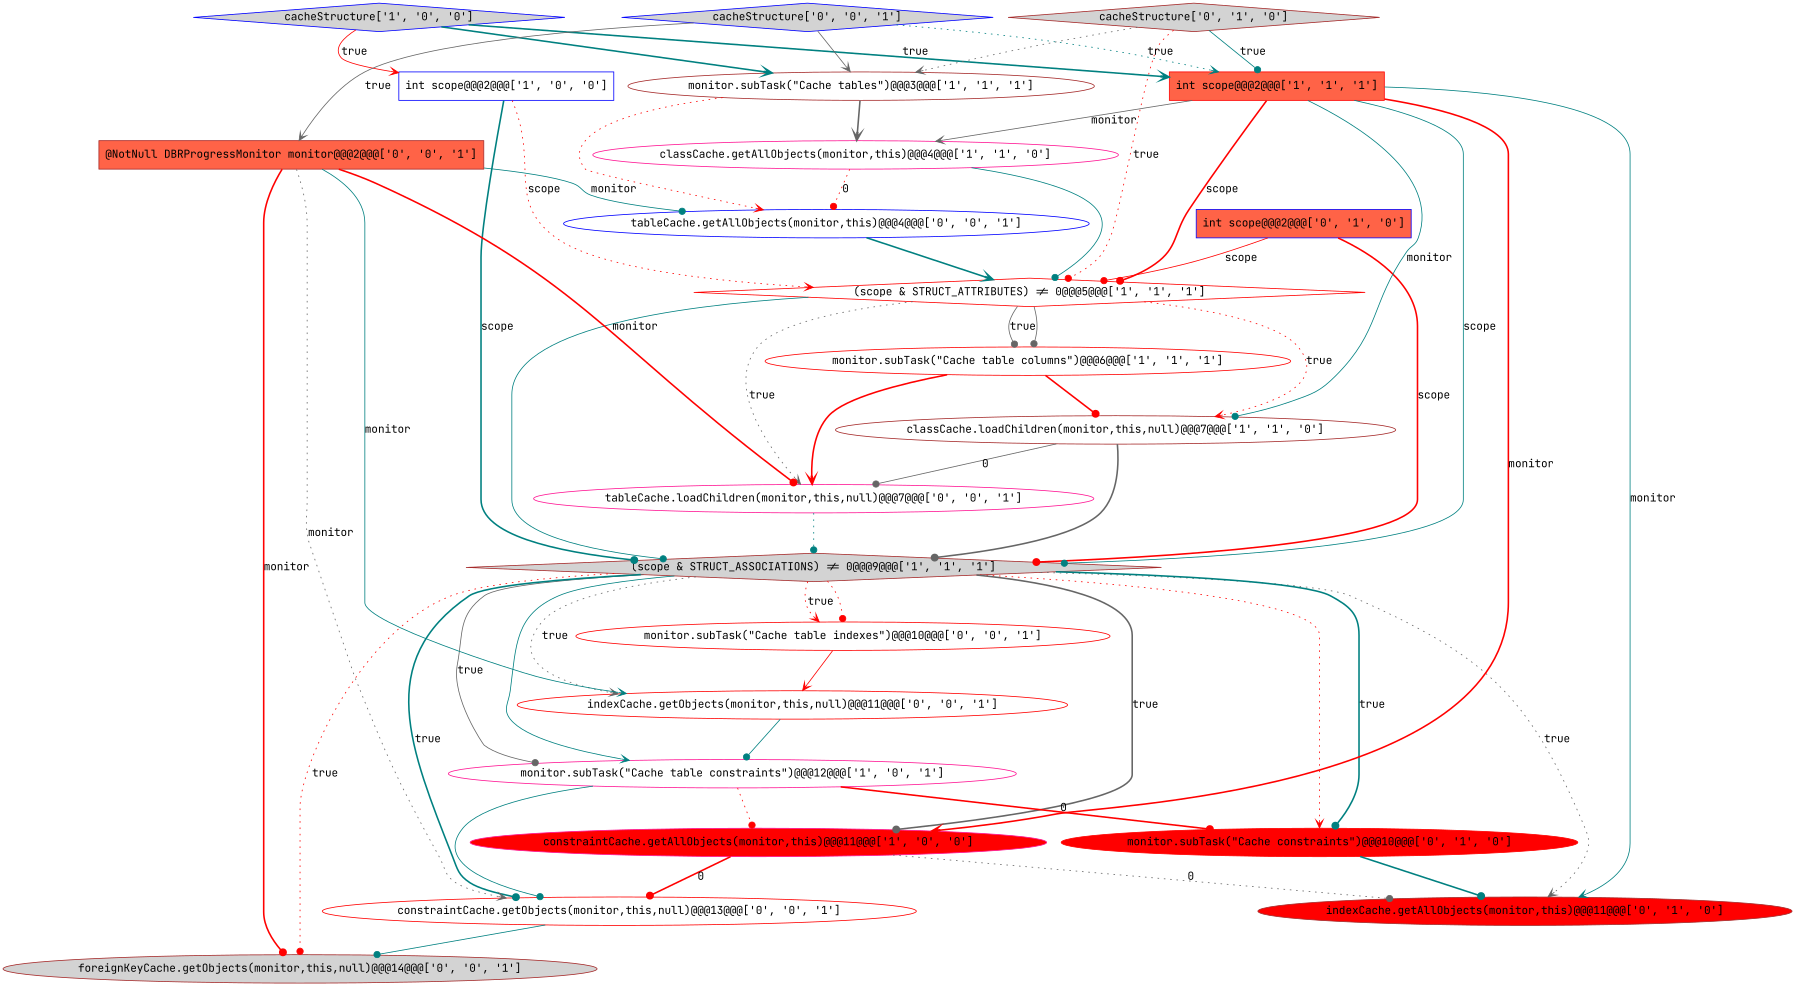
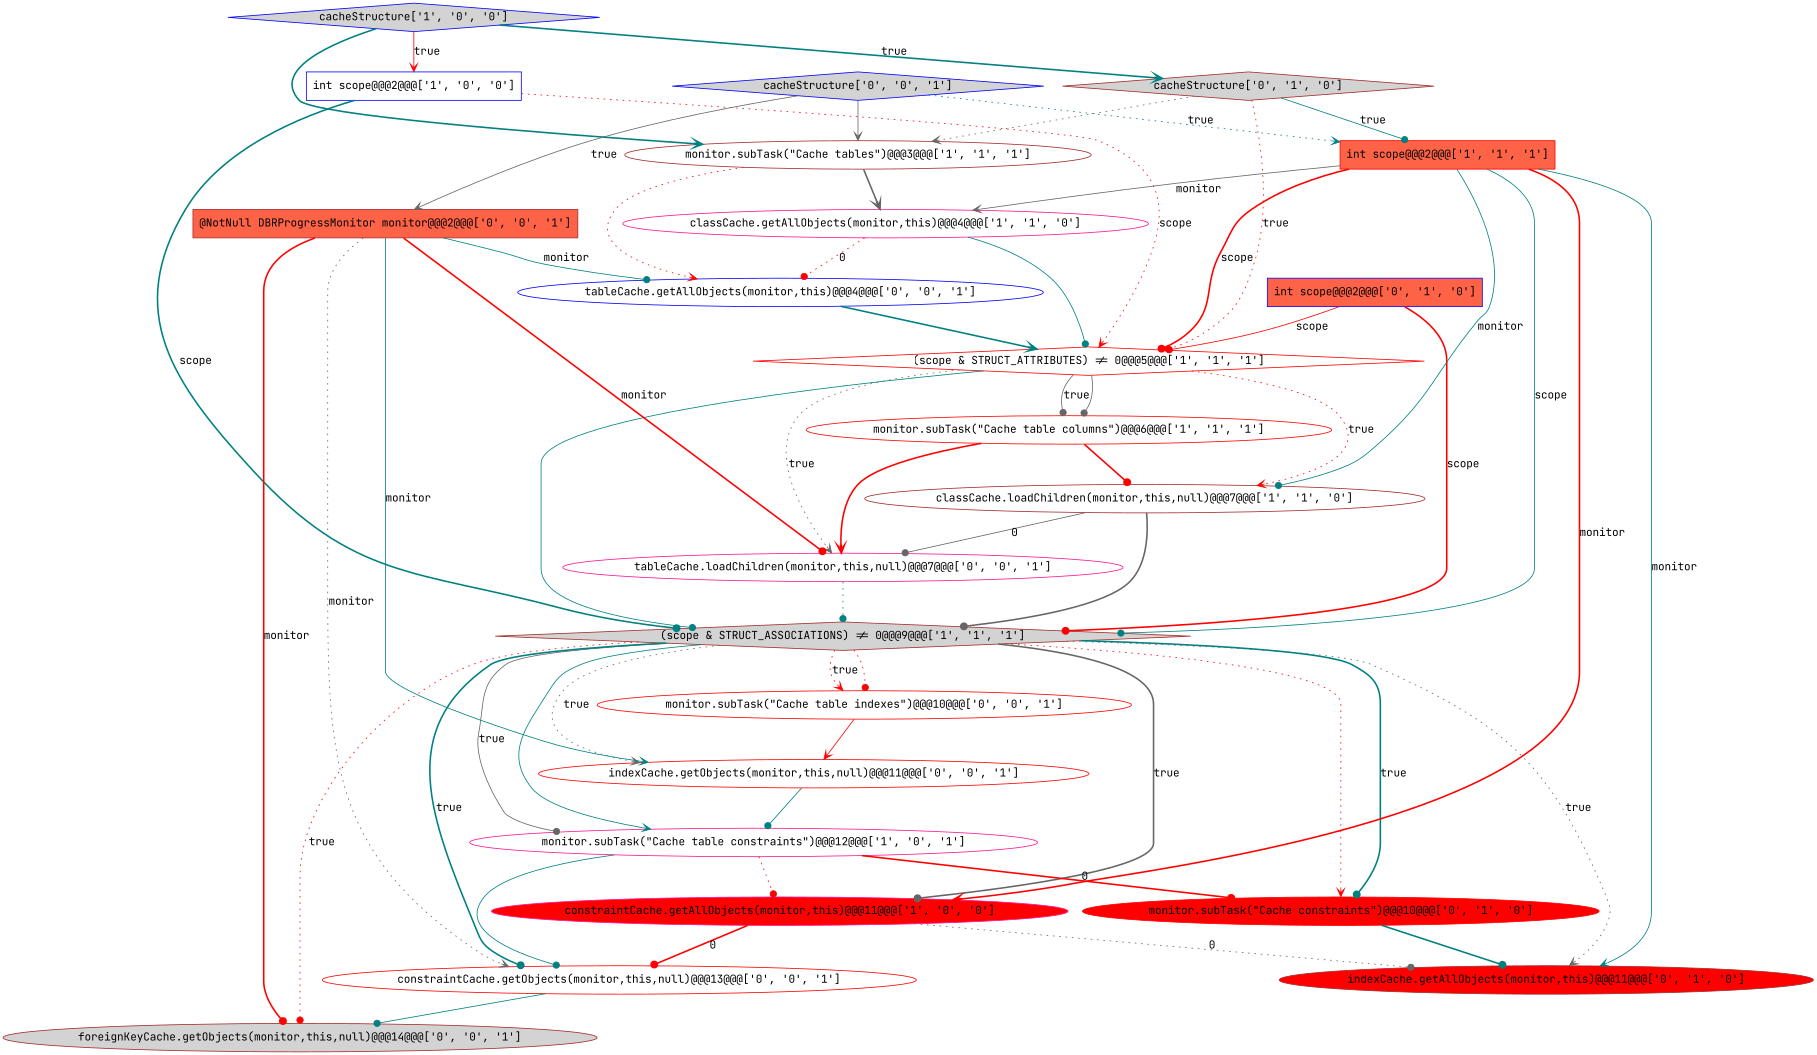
edge "cacheStructure['1', '0', '0']" -> "int scope@@@2@@@['1', '1', '1']": now "cacheStructure['1', '0', '0']" -> "cacheStructure['0', '1', '0']"
